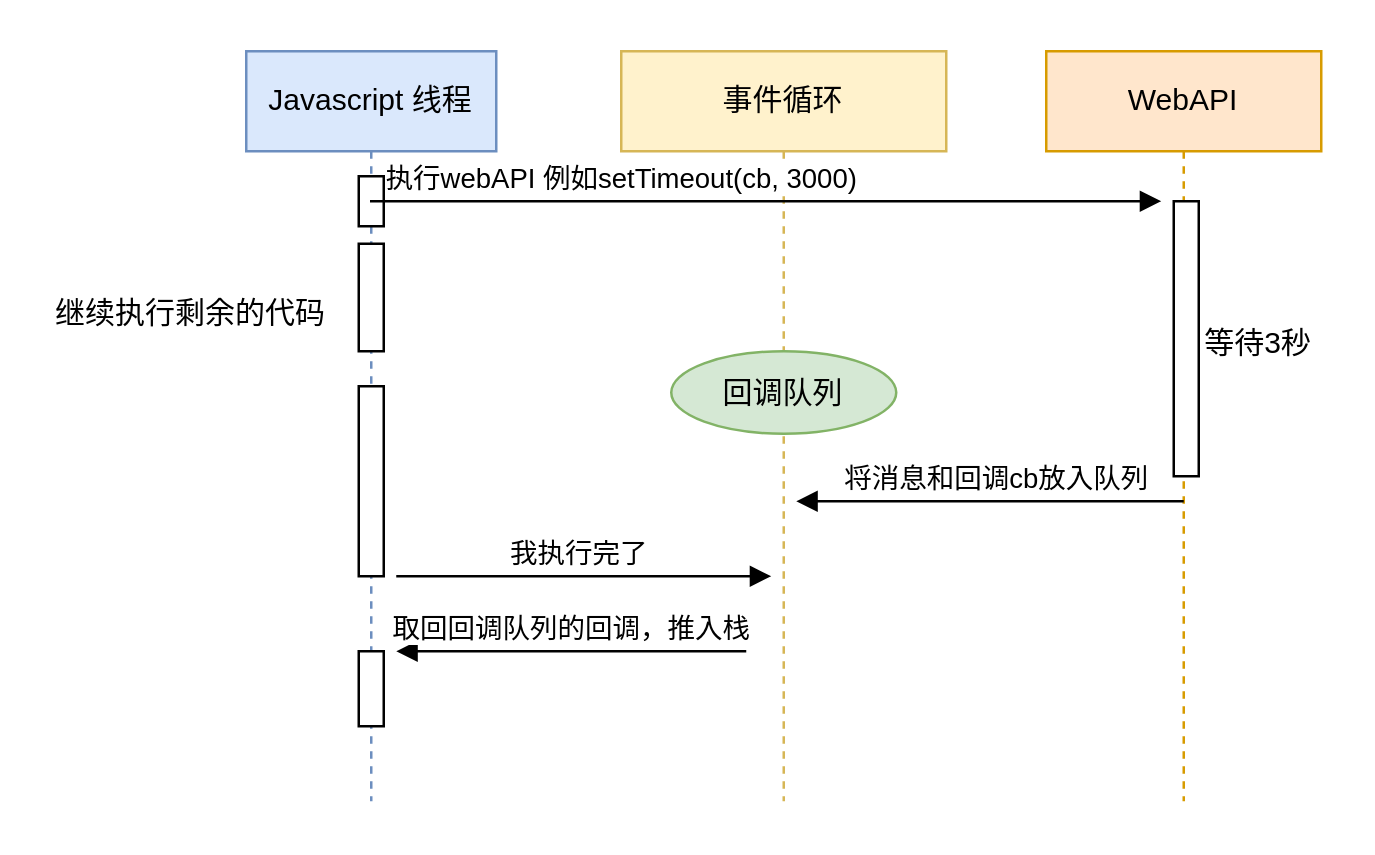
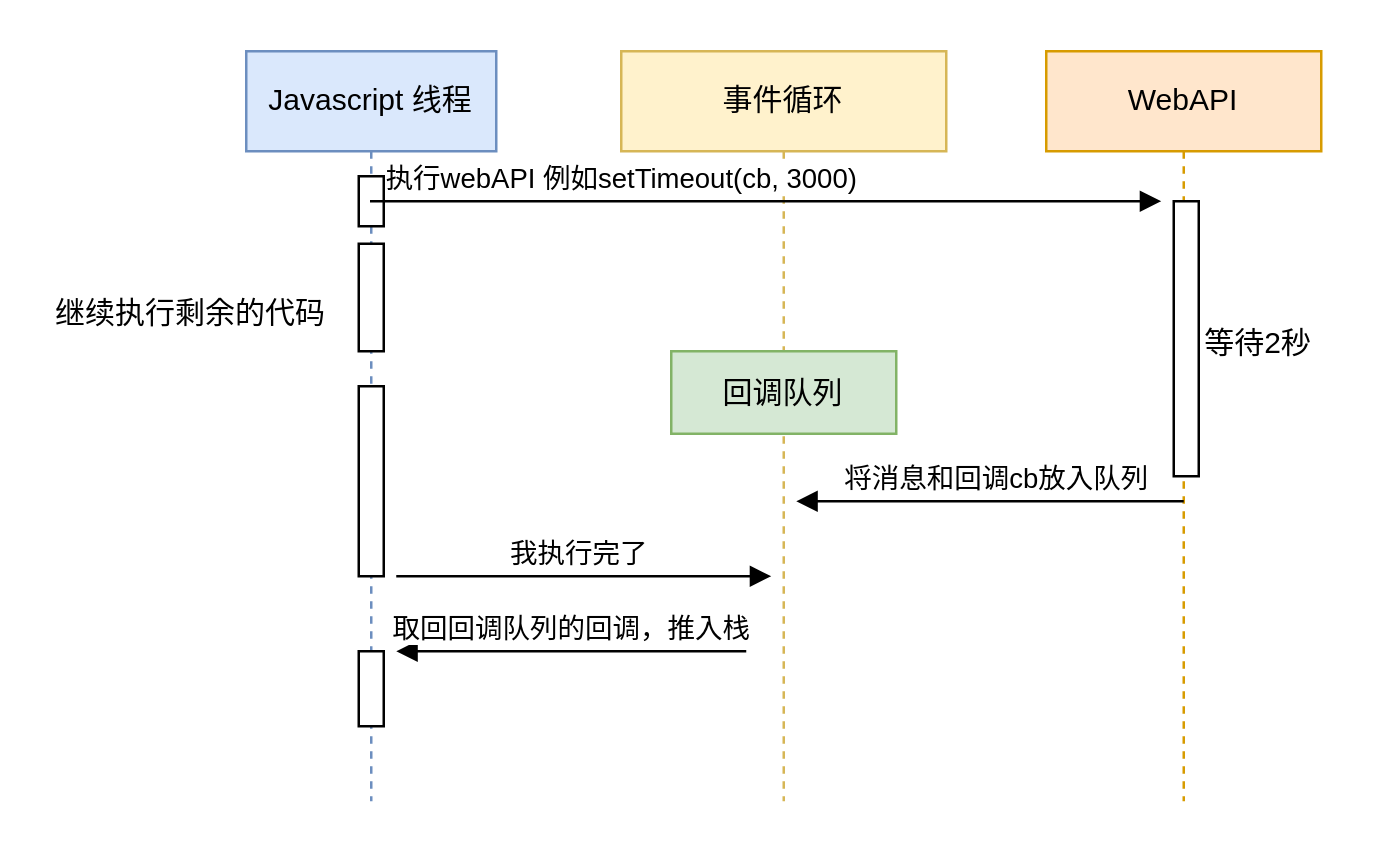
node "等待3秒": label "等待3秒" -> "等待2秒"
node "回调队列": shape ellipse -> rectangle
